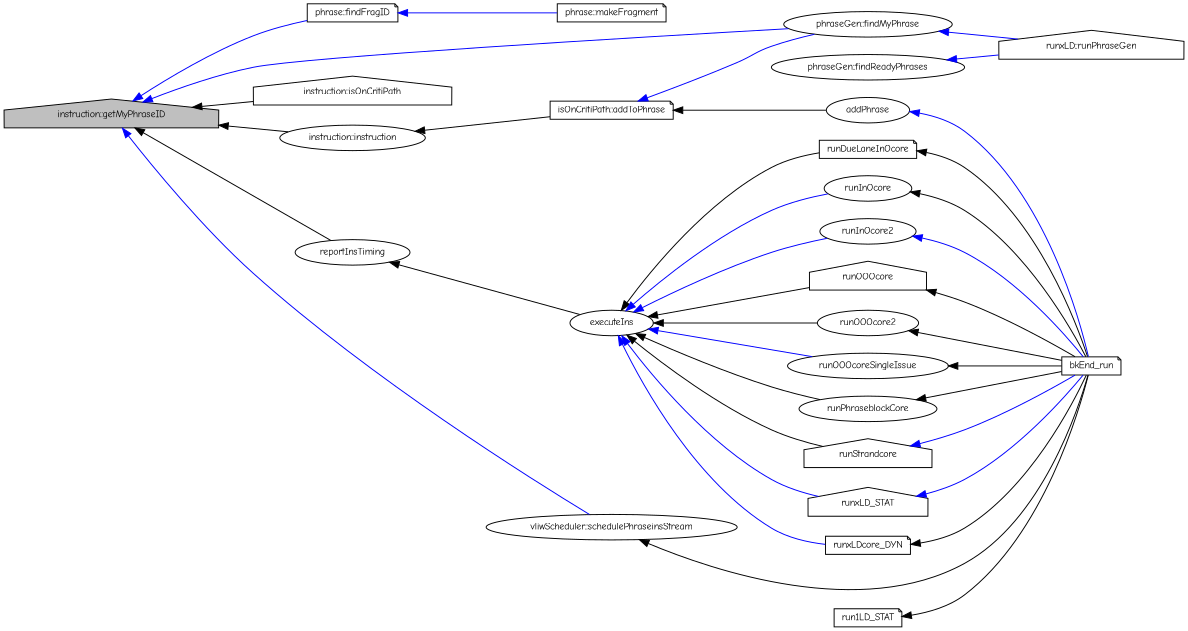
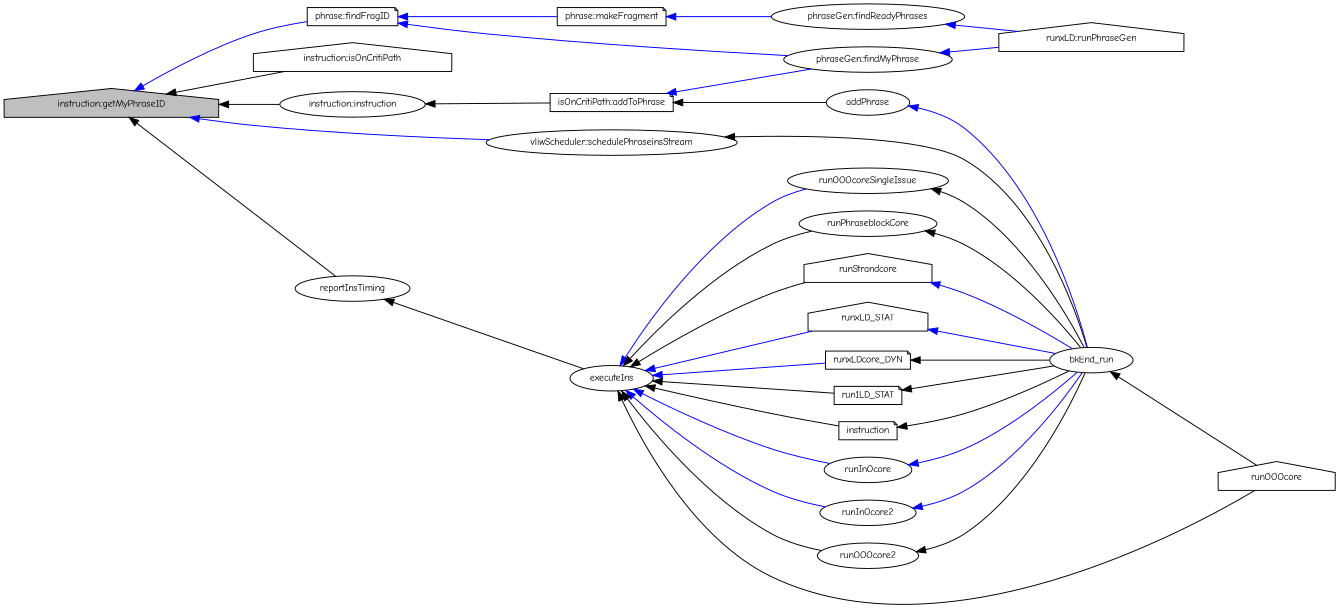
edge "phraseGen::findReadyPhrases" -> "phrase::makeFragment": added
edge "phraseGen::findMyPhrase" -> "instruction::getMyPhraseID": now "phraseGen::findMyPhrase" -> "phrase::findFragID"
node "runDueLaneInOcore": label "runDueLaneInOcore" -> "instruction"
edge "bkEnd_run" -> "runInOcore": color black -> blue
edge "bkEnd_run" -> "runOOOcore": reversed
node "bkEnd_run": shape note -> ellipse
edge "run1LD_STAT" -> "executeIns": added
